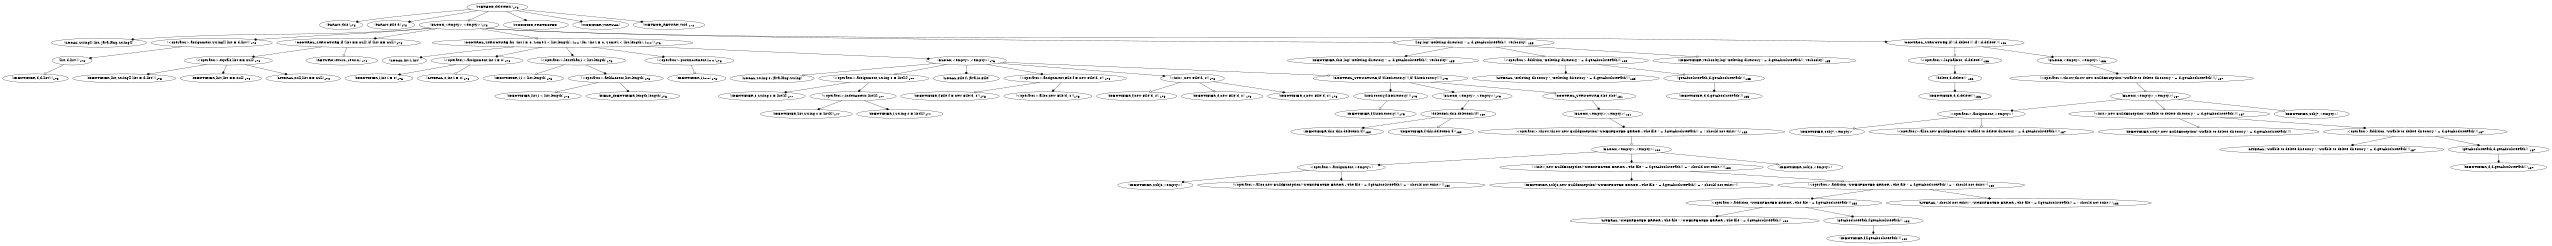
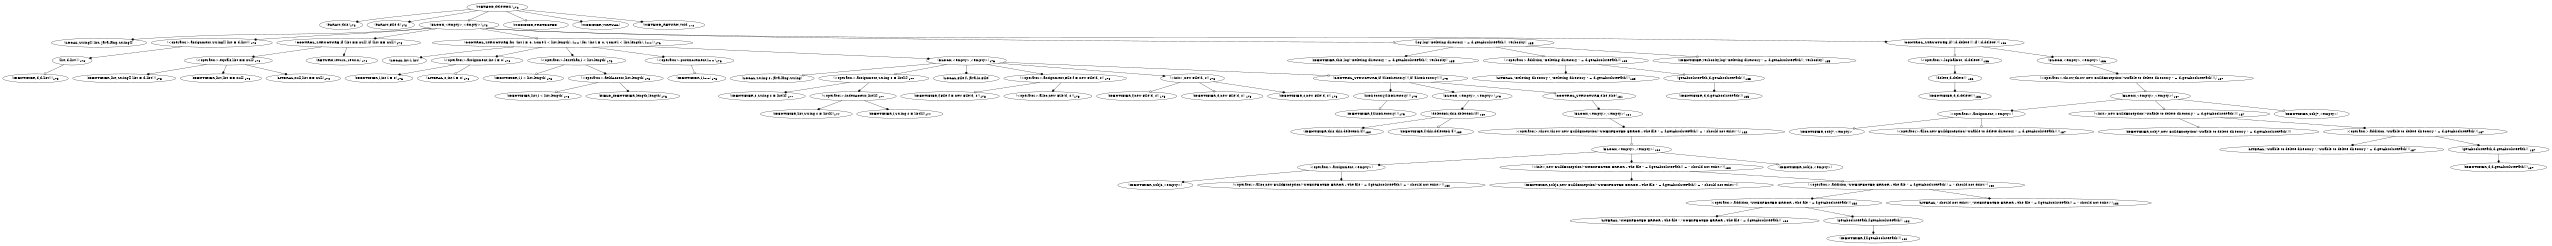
edge "(METHOD,deleteDir)" -> "(MODIFIER,PROTECTED)": arrowhead diamond -> odot
edge "(CONTROL_STRUCTURE,if (list == null),if (list == null))" -> "(RETURN,return;,return;)": arrowhead odot -> diamond
